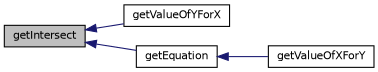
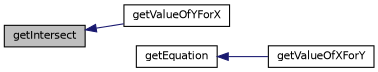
edge "getEquation" -> "getIntersect": removed
